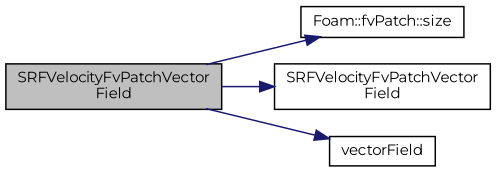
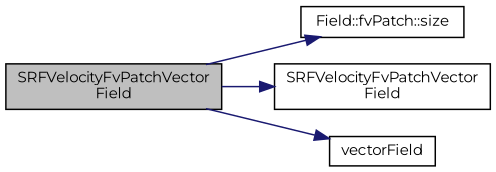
node "Foam::fvPatch::size": label "Foam::fvPatch::size" -> "Field::fvPatch::size"
